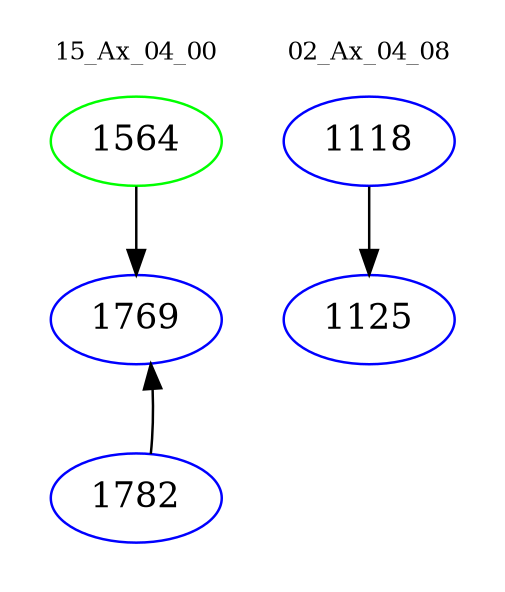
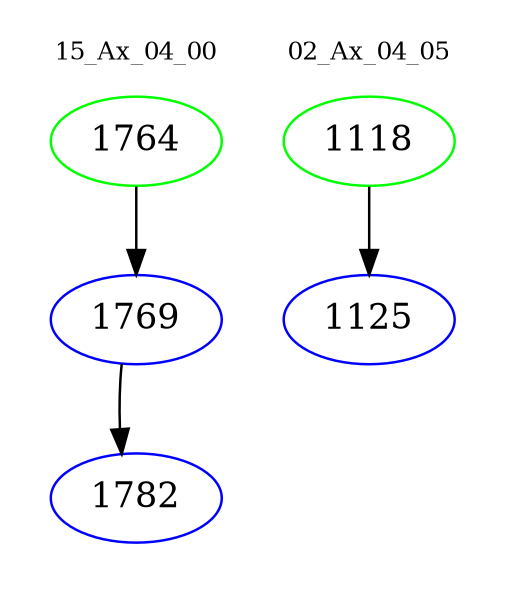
cluster "02_Ax_04_08": label "02_Ax_04_08" -> "02_Ax_04_05"
node "1564": label "1564" -> "1764"
node "1118": color blue -> green
edge "1782" -> "1769": reversed
